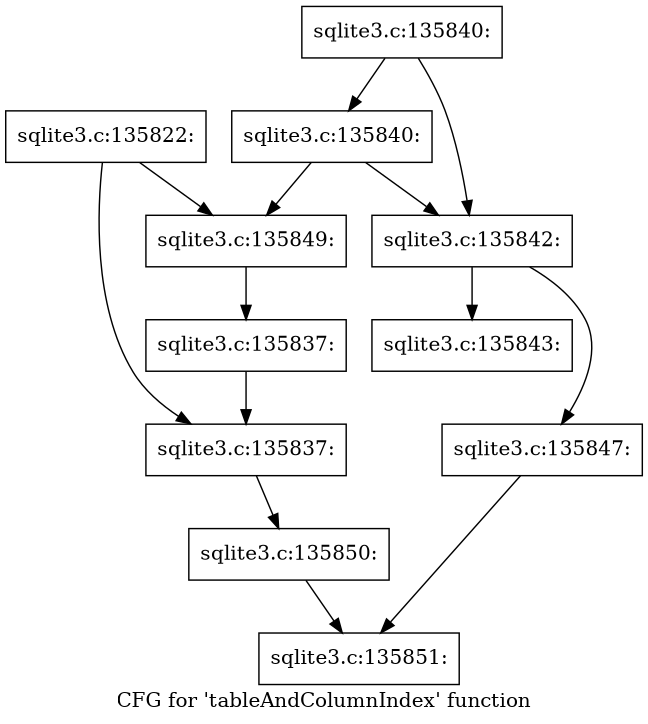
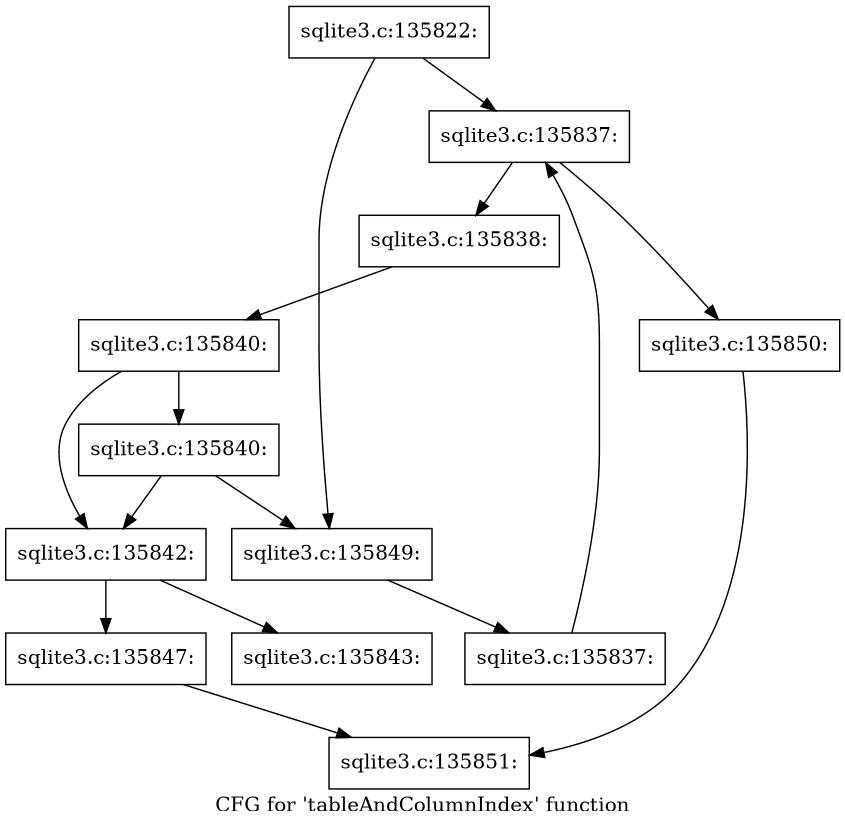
node "sqlite3.c:135838:": added
